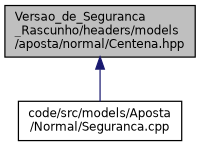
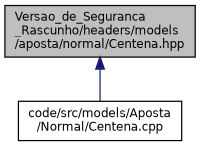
node "code/src/models/Aposta /Normal/Seguranca.cpp": label "code/src/models/Aposta /Normal/Seguranca.cpp" -> "code/src/models/Aposta /Normal/Centena.cpp"
